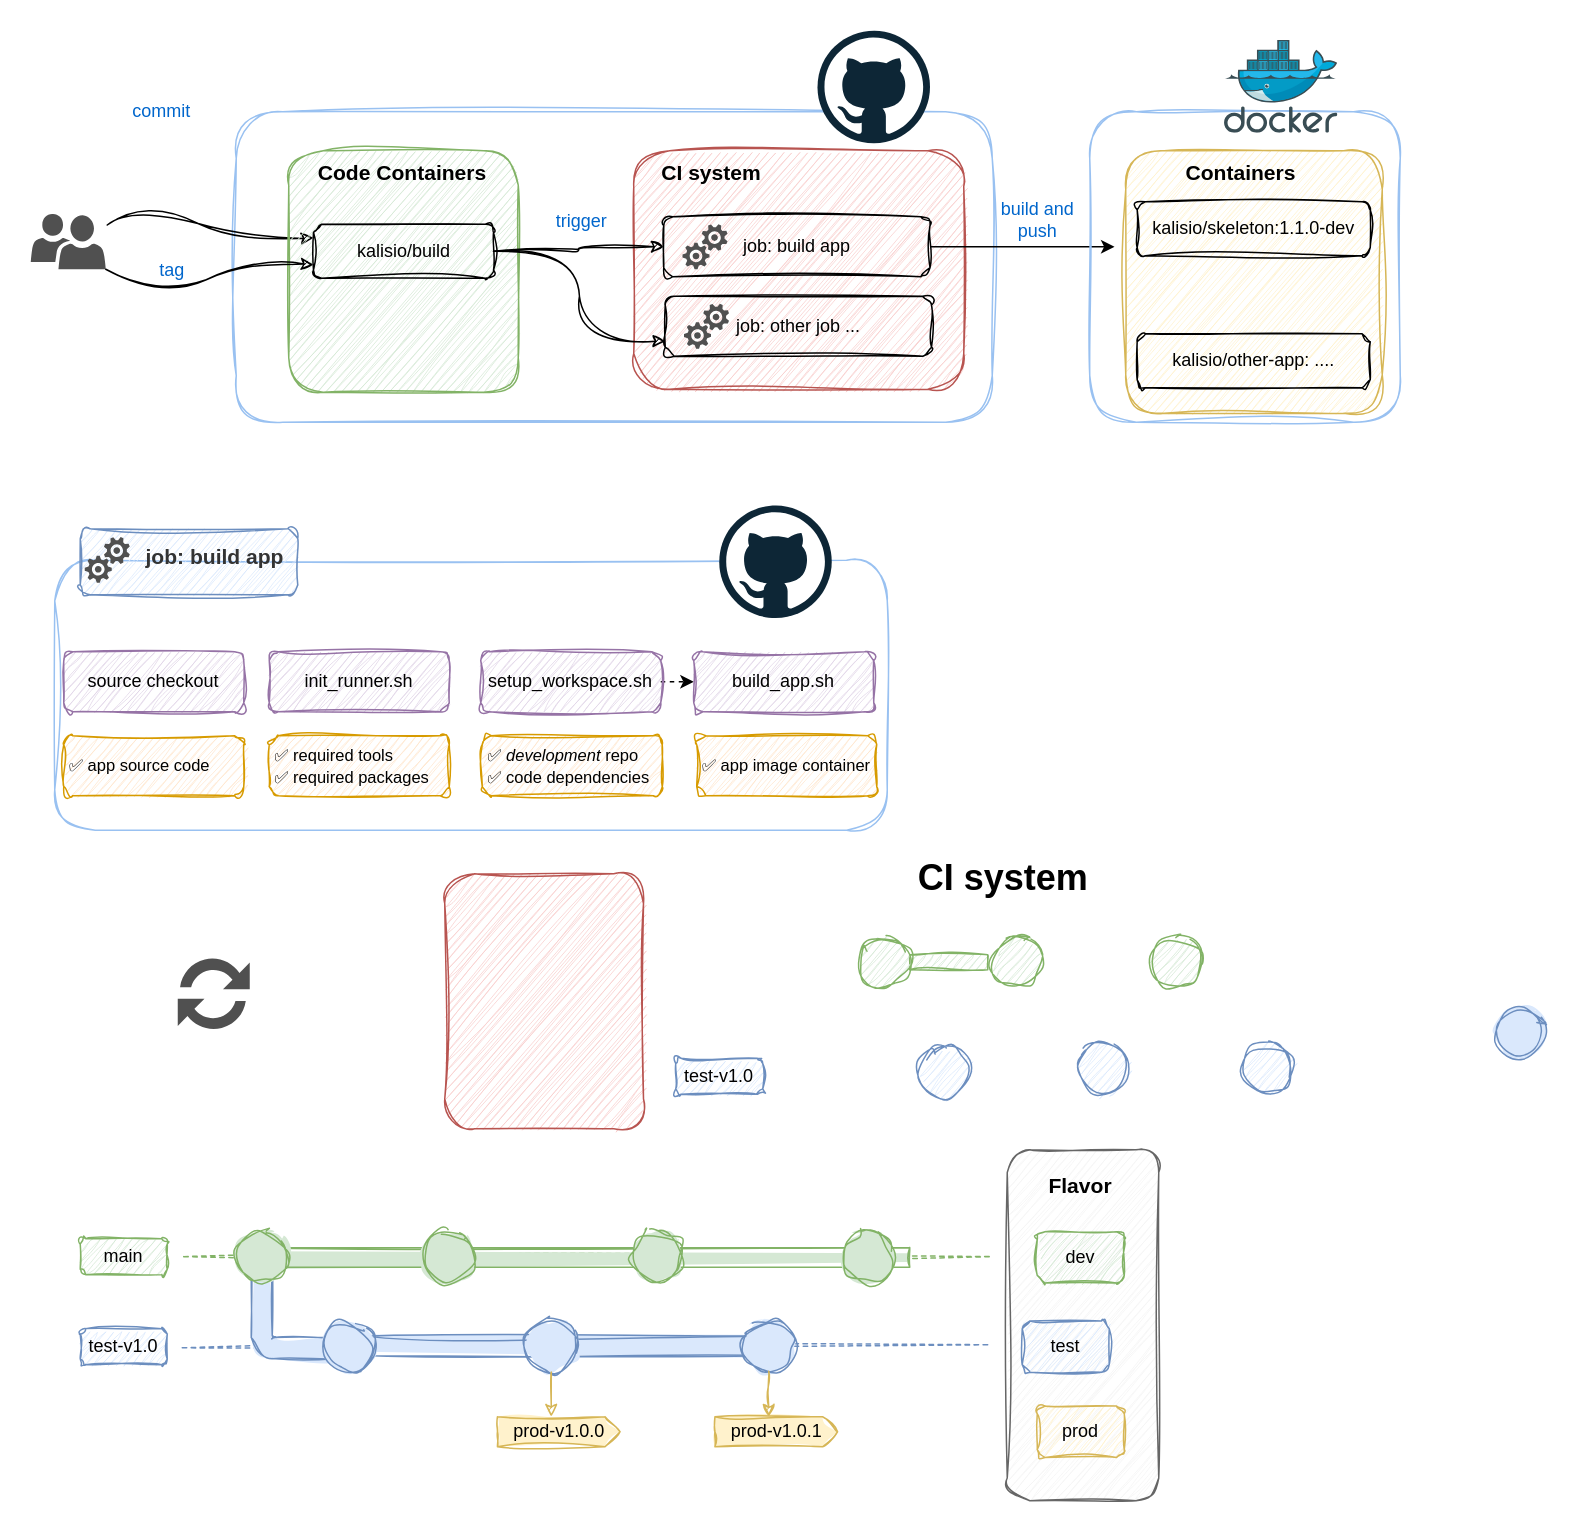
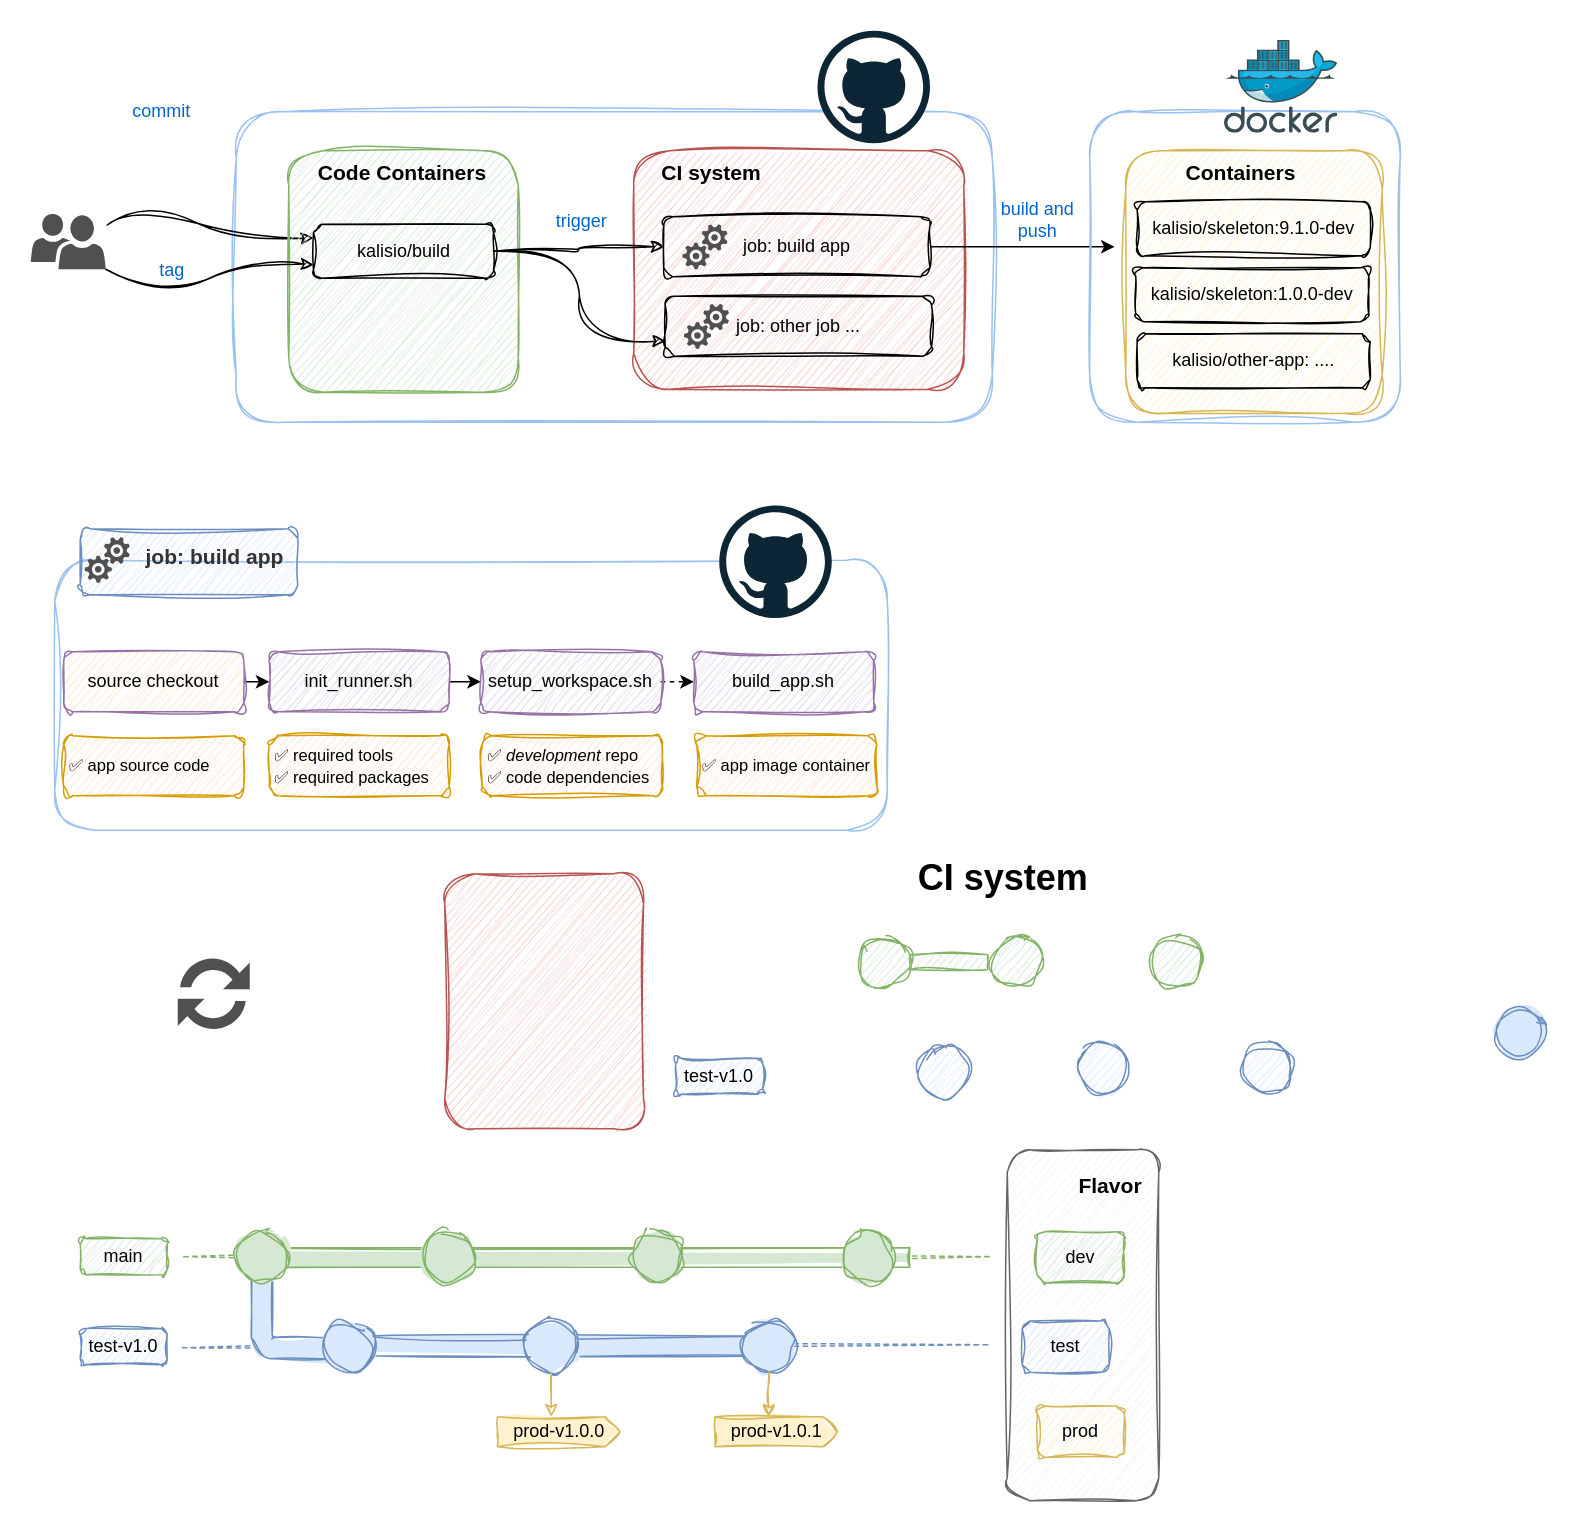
node "kalisio/skeleton:1.1.0-dev": label "kalisio/skeleton:1.1.0-dev" -> "kalisio/skeleton:9.1.0-dev"
node "kalisio/skeleton:1.0.0-dev": added
node "source checkout": fillcolor #e1d5e7 -> #ffe6cc
edge "source checkout" -> "init_runner.sh": added
edge "init_runner.sh" -> "setup_workspace.sh": added
node "Flavor": moved (1081, 1186) -> (1111, 1186)
